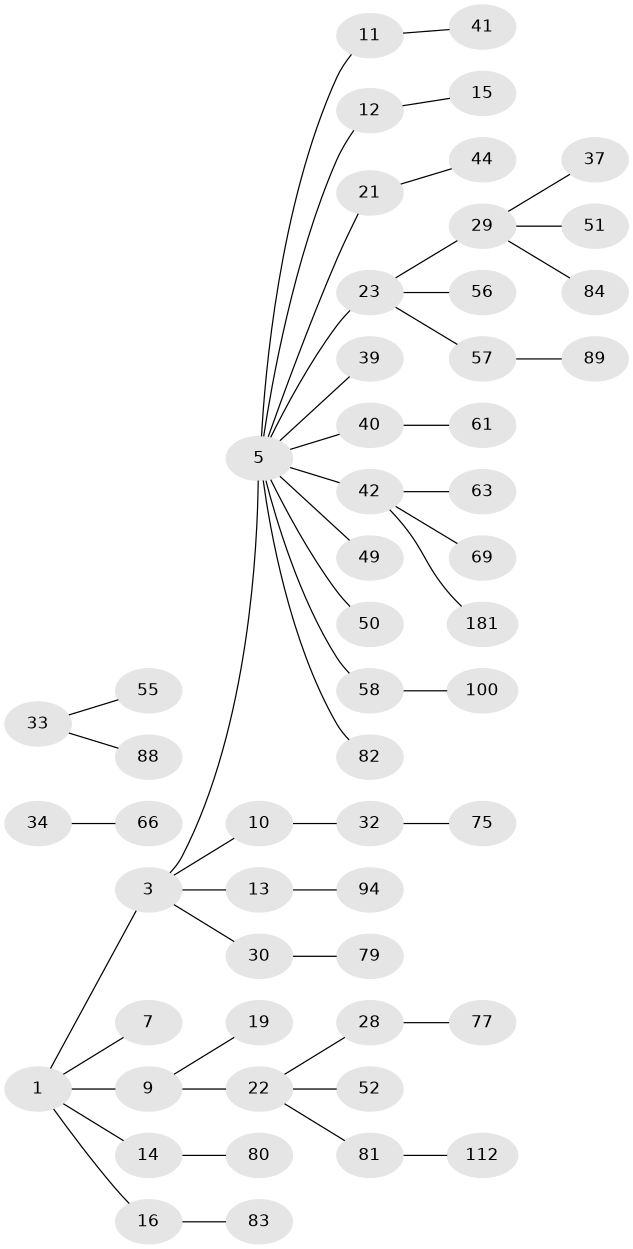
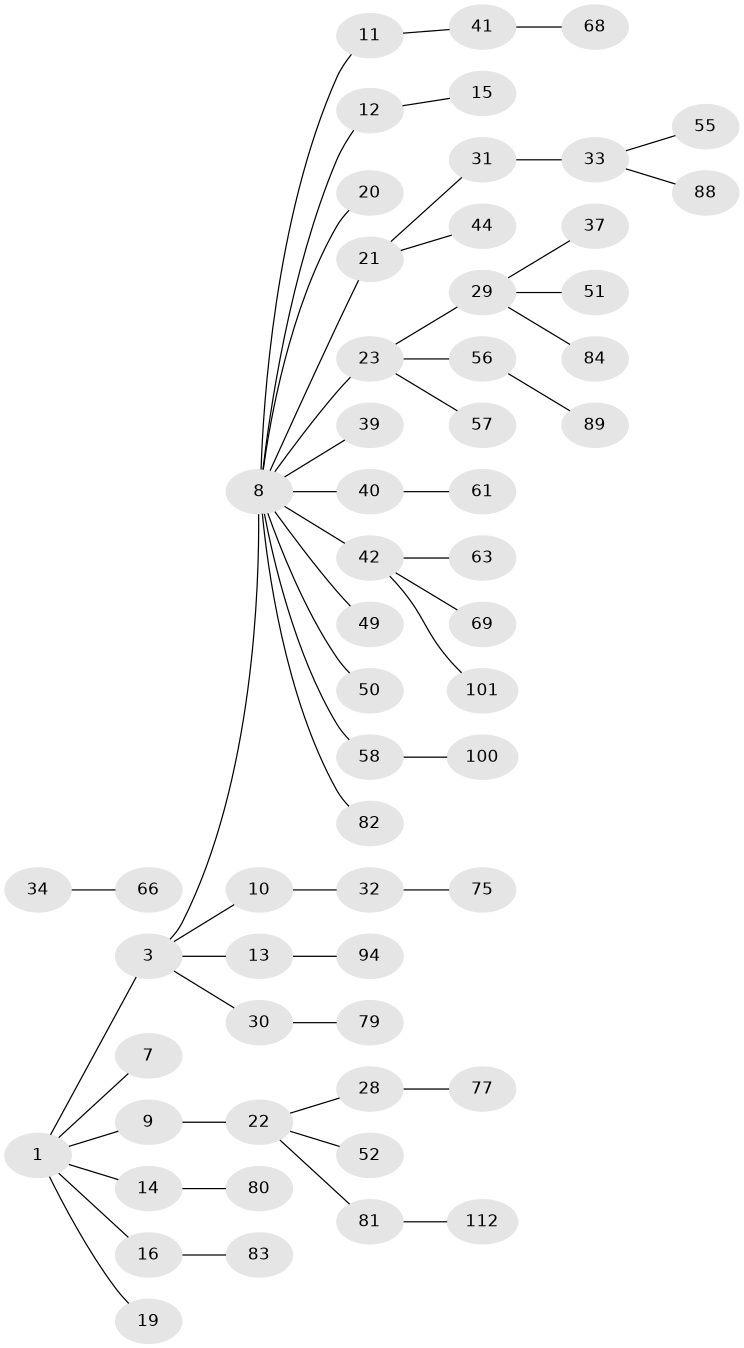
node "68": added
node "31": added
node "20": added
edge "57" -- "89": now "56" -- "89"
node "5": label "5" -> "8"
node "181": label "181" -> "101"
edge "19" -- "9": now "19" -- "1"
